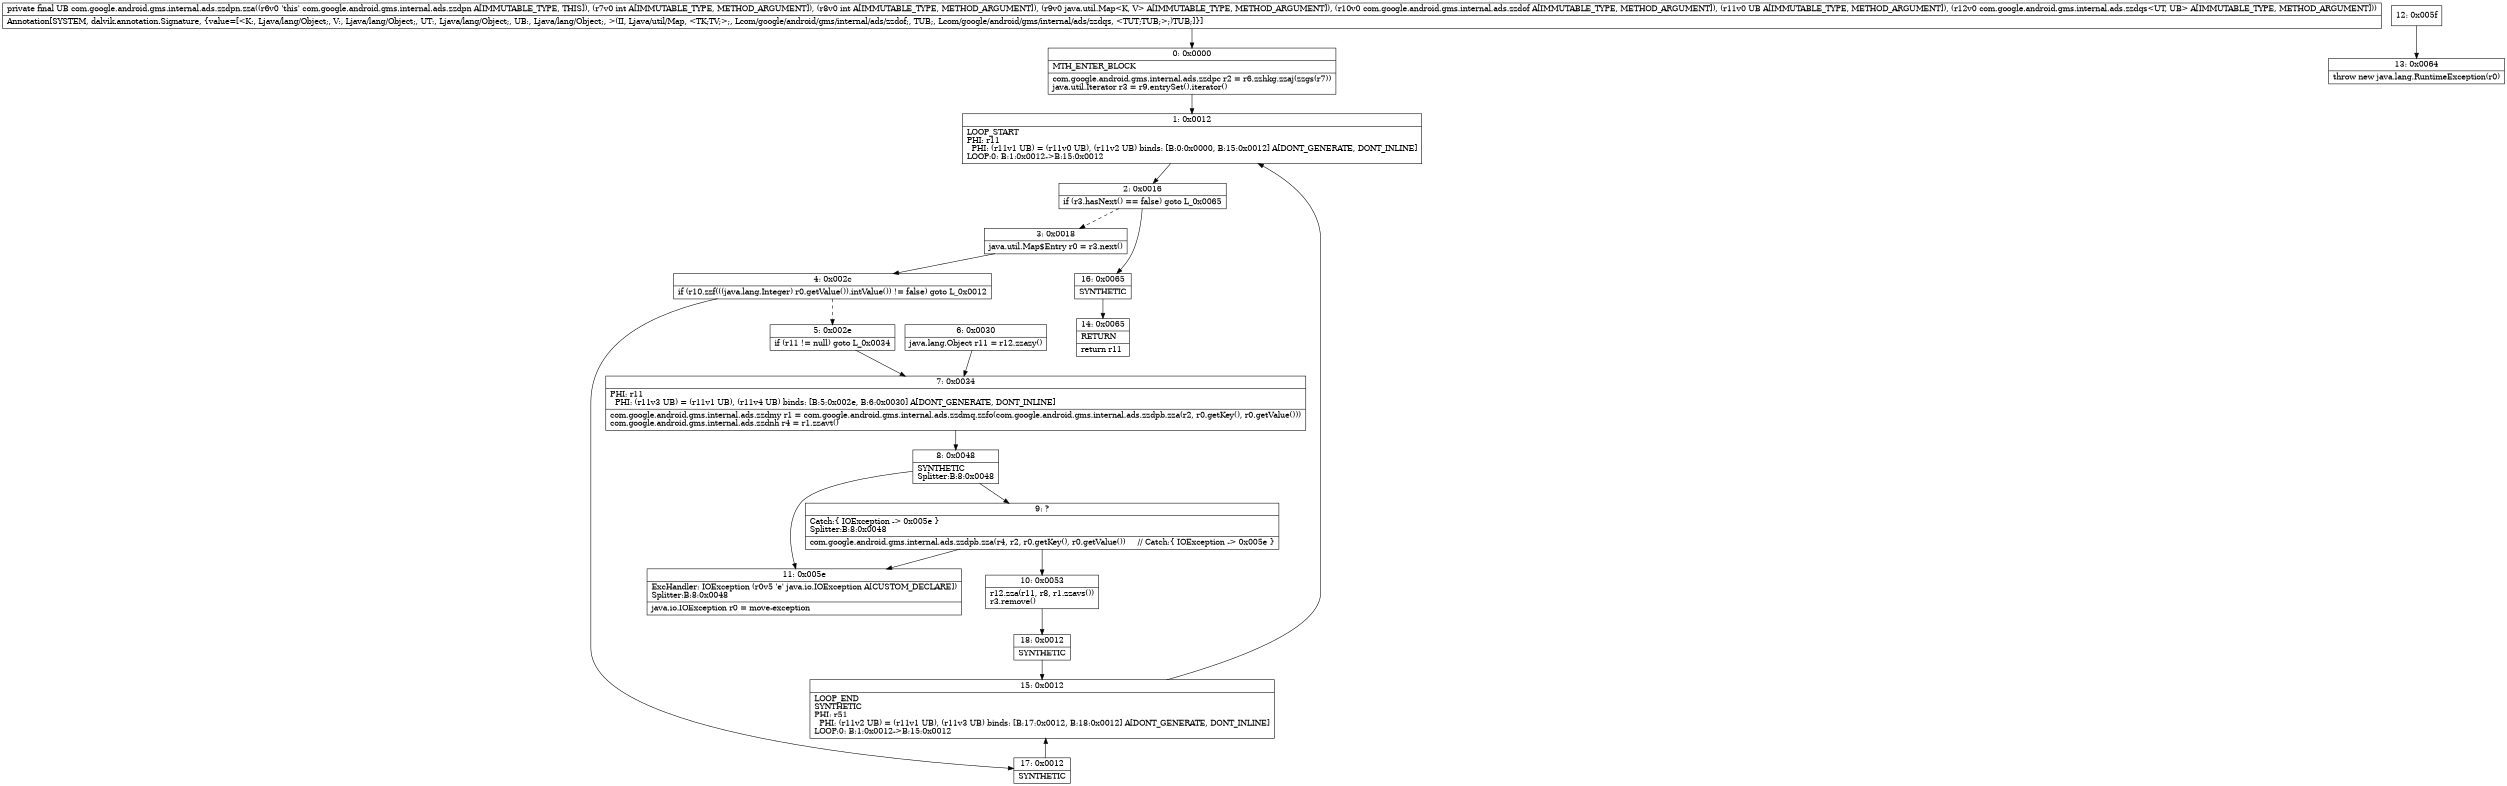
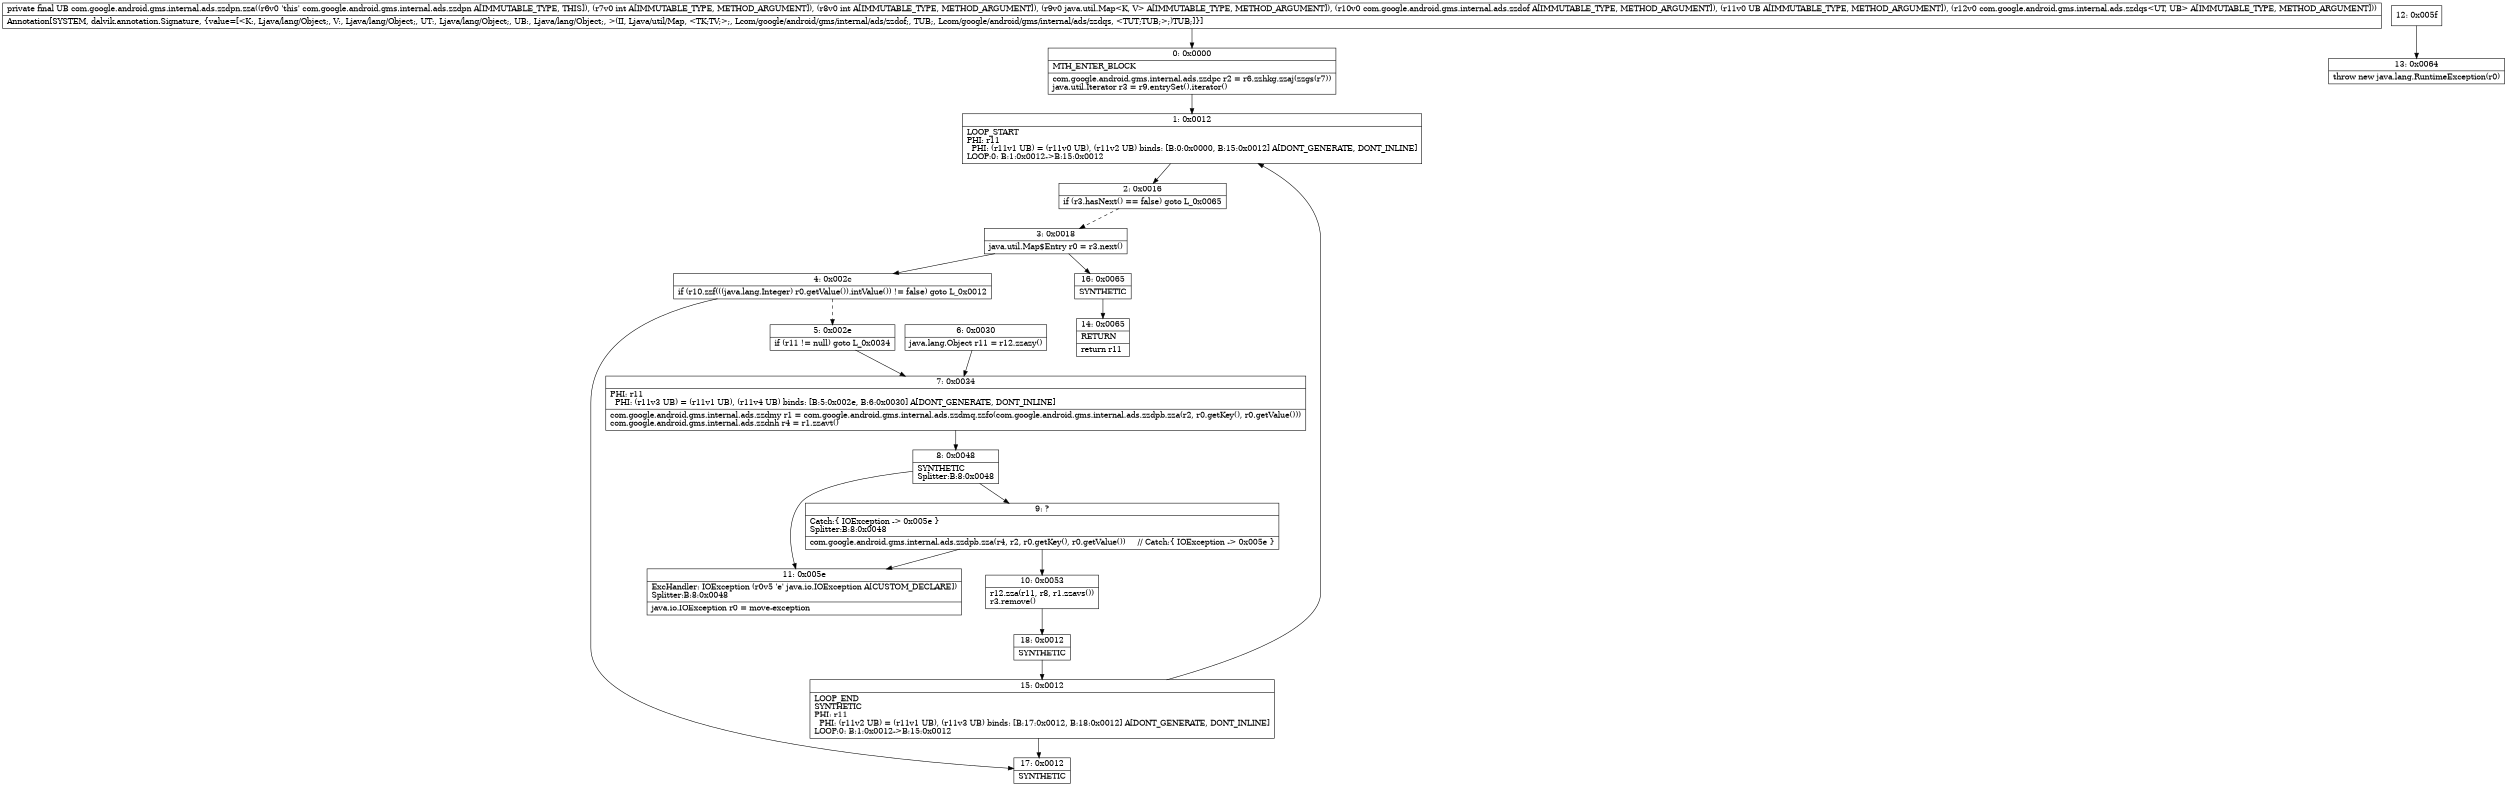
edge "2: 0x0016" -> "16: 0x0065": now "3: 0x0018" -> "16: 0x0065"
node "15: 0x0012": text "PHI: r51" -> "PHI: r11"
edge "17: 0x0012" -> "15: 0x0012": reversed
